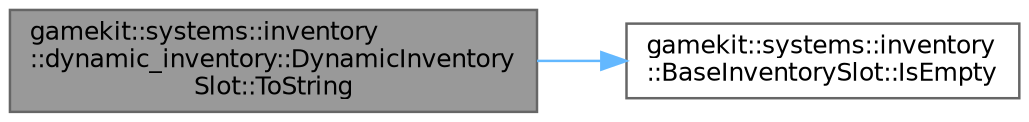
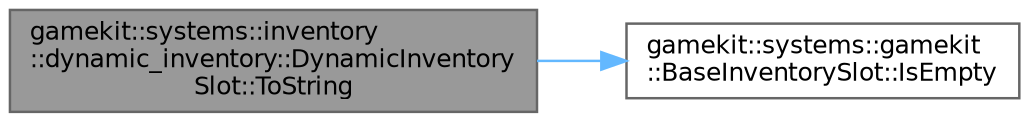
node "gamekit::systems::inventory ::BaseInventorySlot::IsEmpty": label "gamekit::systems::inventory ::BaseInventorySlot::IsEmpty" -> "gamekit::systems::gamekit ::BaseInventorySlot::IsEmpty"
